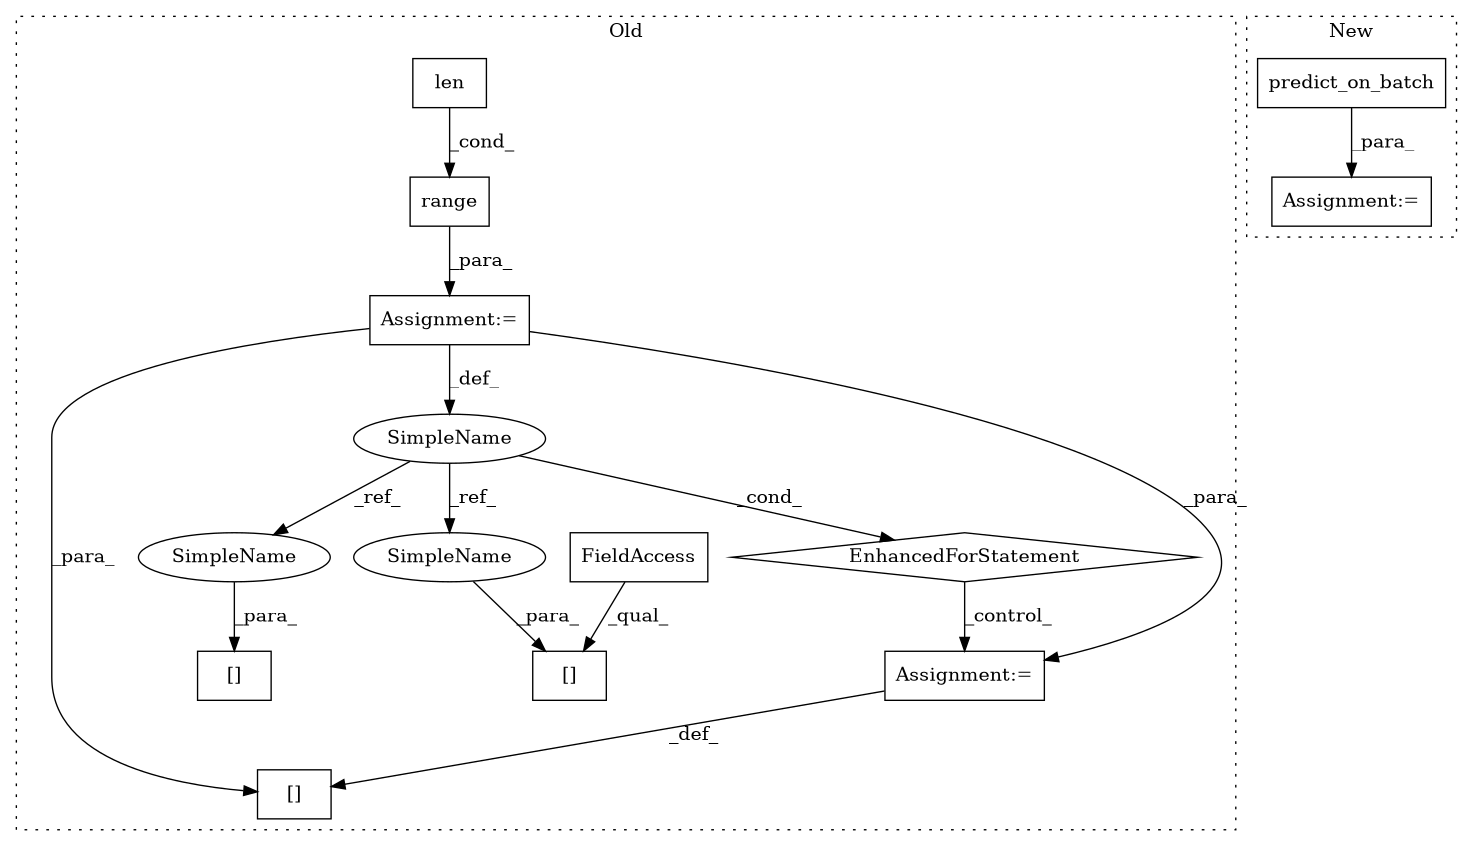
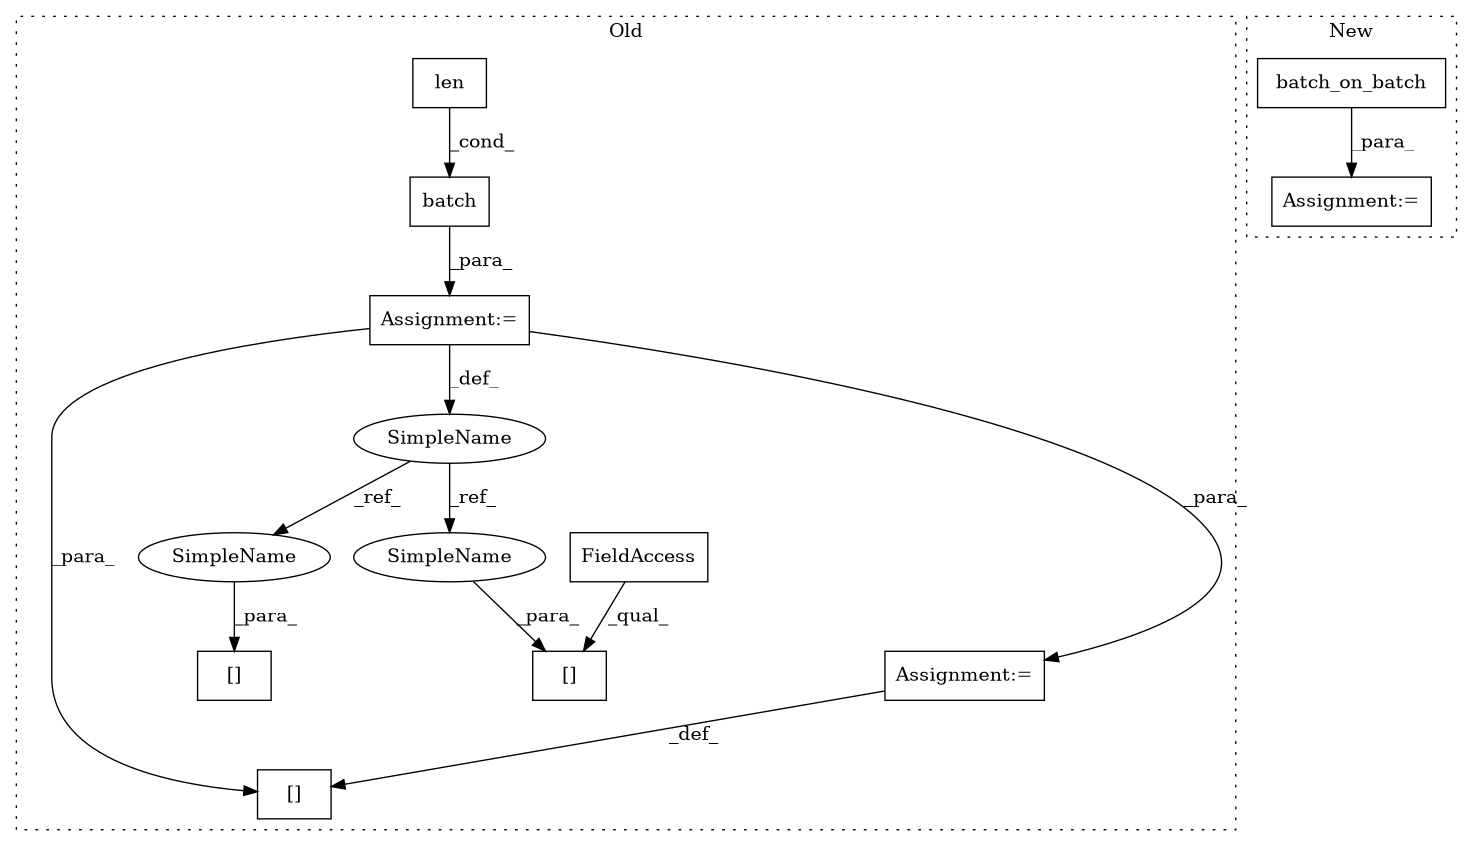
node "predict_on_batch": label "predict_on_batch" -> "batch_on_batch"
node "range": label "range" -> "batch"
node "EnhancedForStatement": removed
